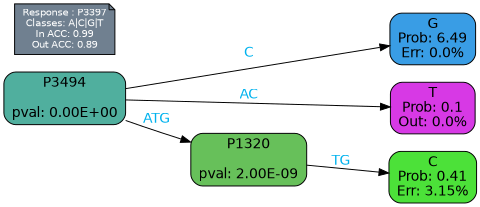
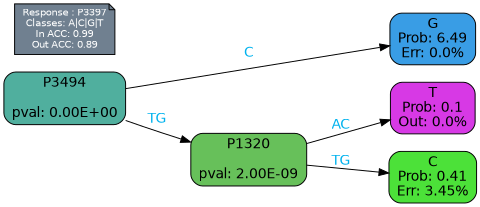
edge "P3494 pval: 0.00E+00" -> "T Prob: 0.1 Out: 0.0%": now "P1320 pval: 2.00E-09" -> "T Prob: 0.1 Out: 0.0%"
edge "P3494 pval: 0.00E+00" -> "P1320 pval: 2.00E-09": label "ATG" -> "TG"
node "C Prob: 0.41 Err: 3.15%": label "C Prob: 0.41 Err: 3.15%" -> "C Prob: 0.41 Err: 3.45%"
